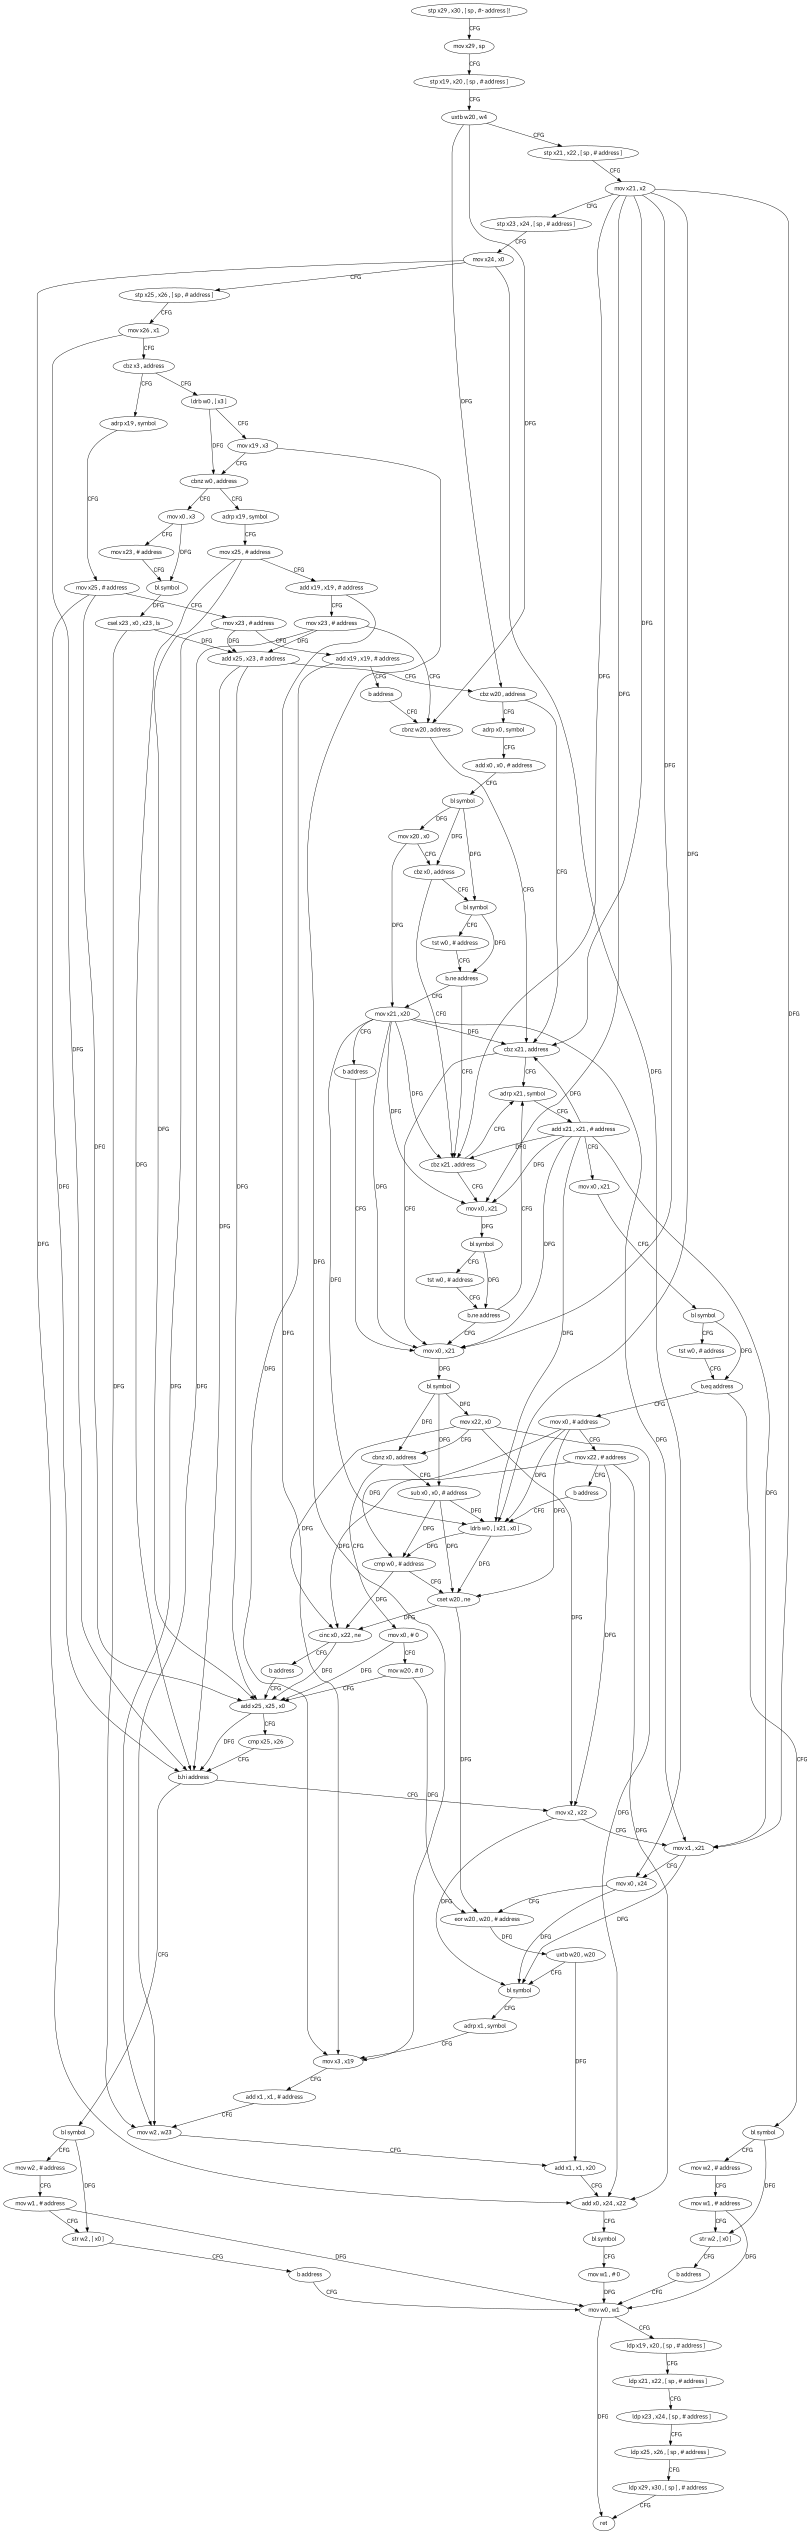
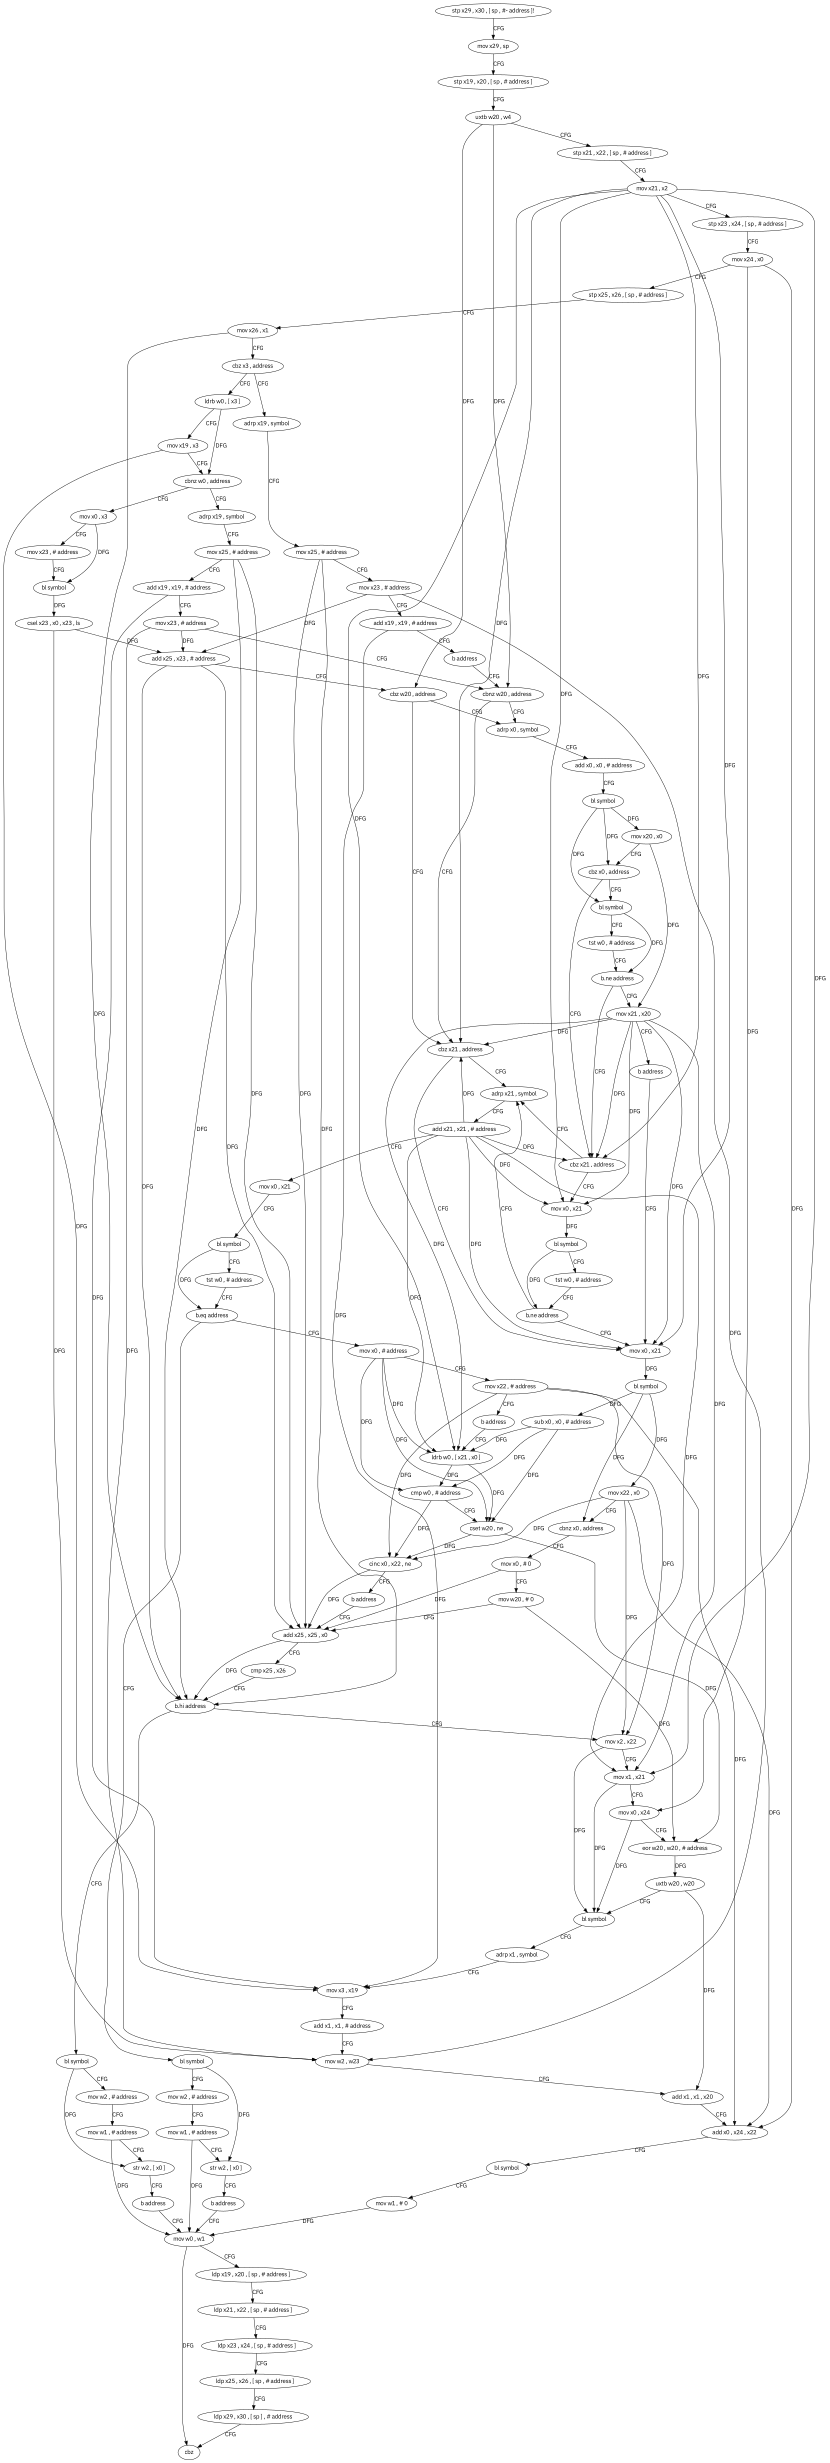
edge "cbnz w20 , address" -> "adrp x0 , symbol": added, label "CFG"
edge "cbnz x0 , address" -> "sub x0 , x0 , # address": removed, label "CFG"
node "ret": label "ret" -> "cbz"
